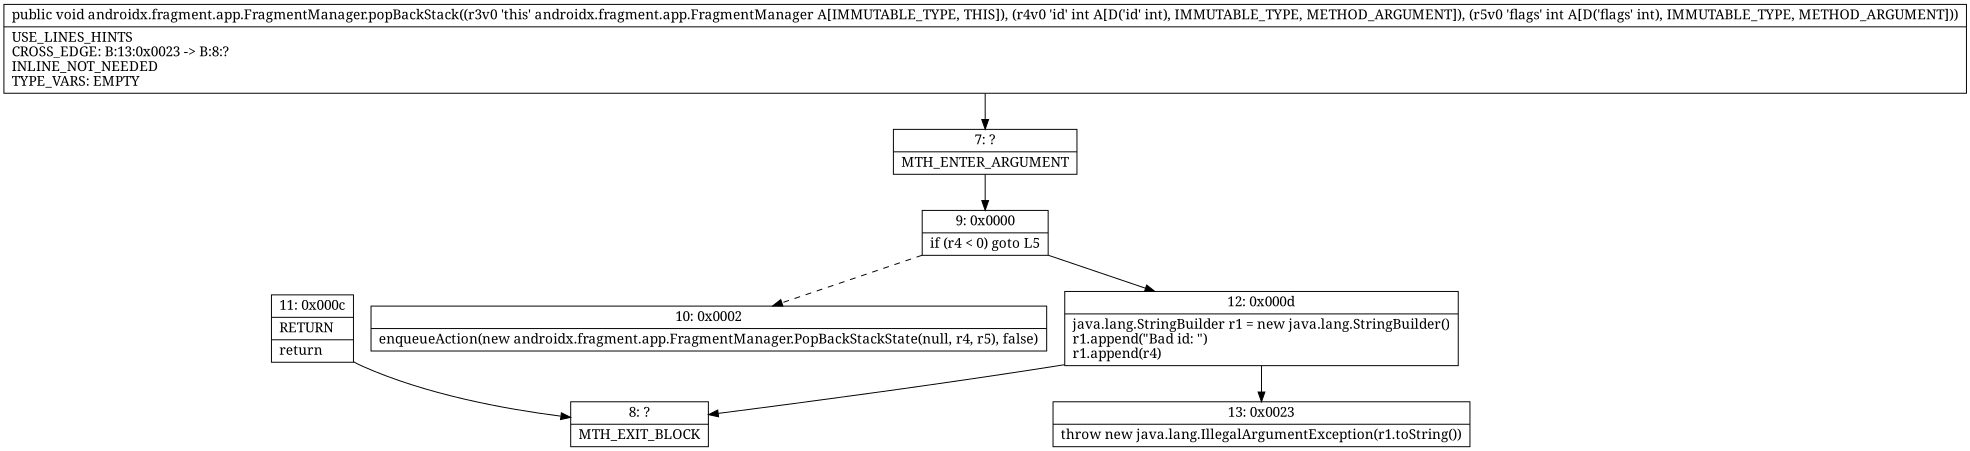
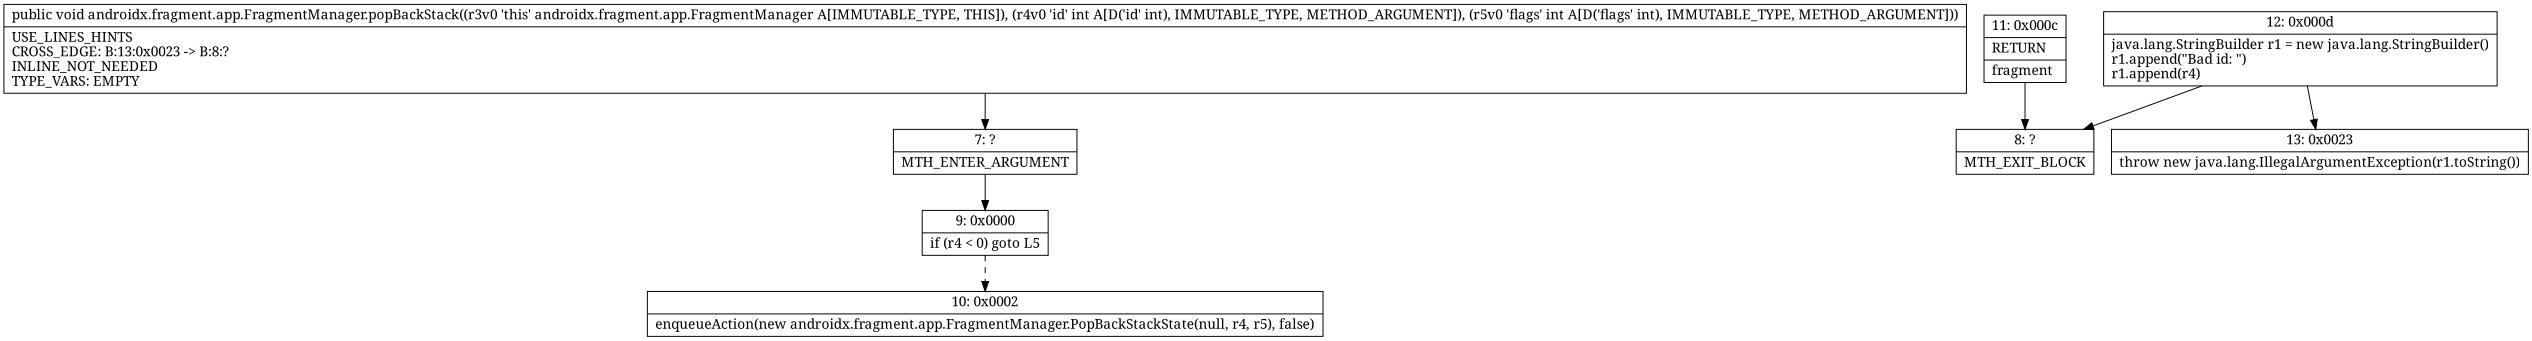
edge "9: 0x0000" -> "12: 0x000d": removed
node "11: 0x000c": text "return" -> "fragment"
